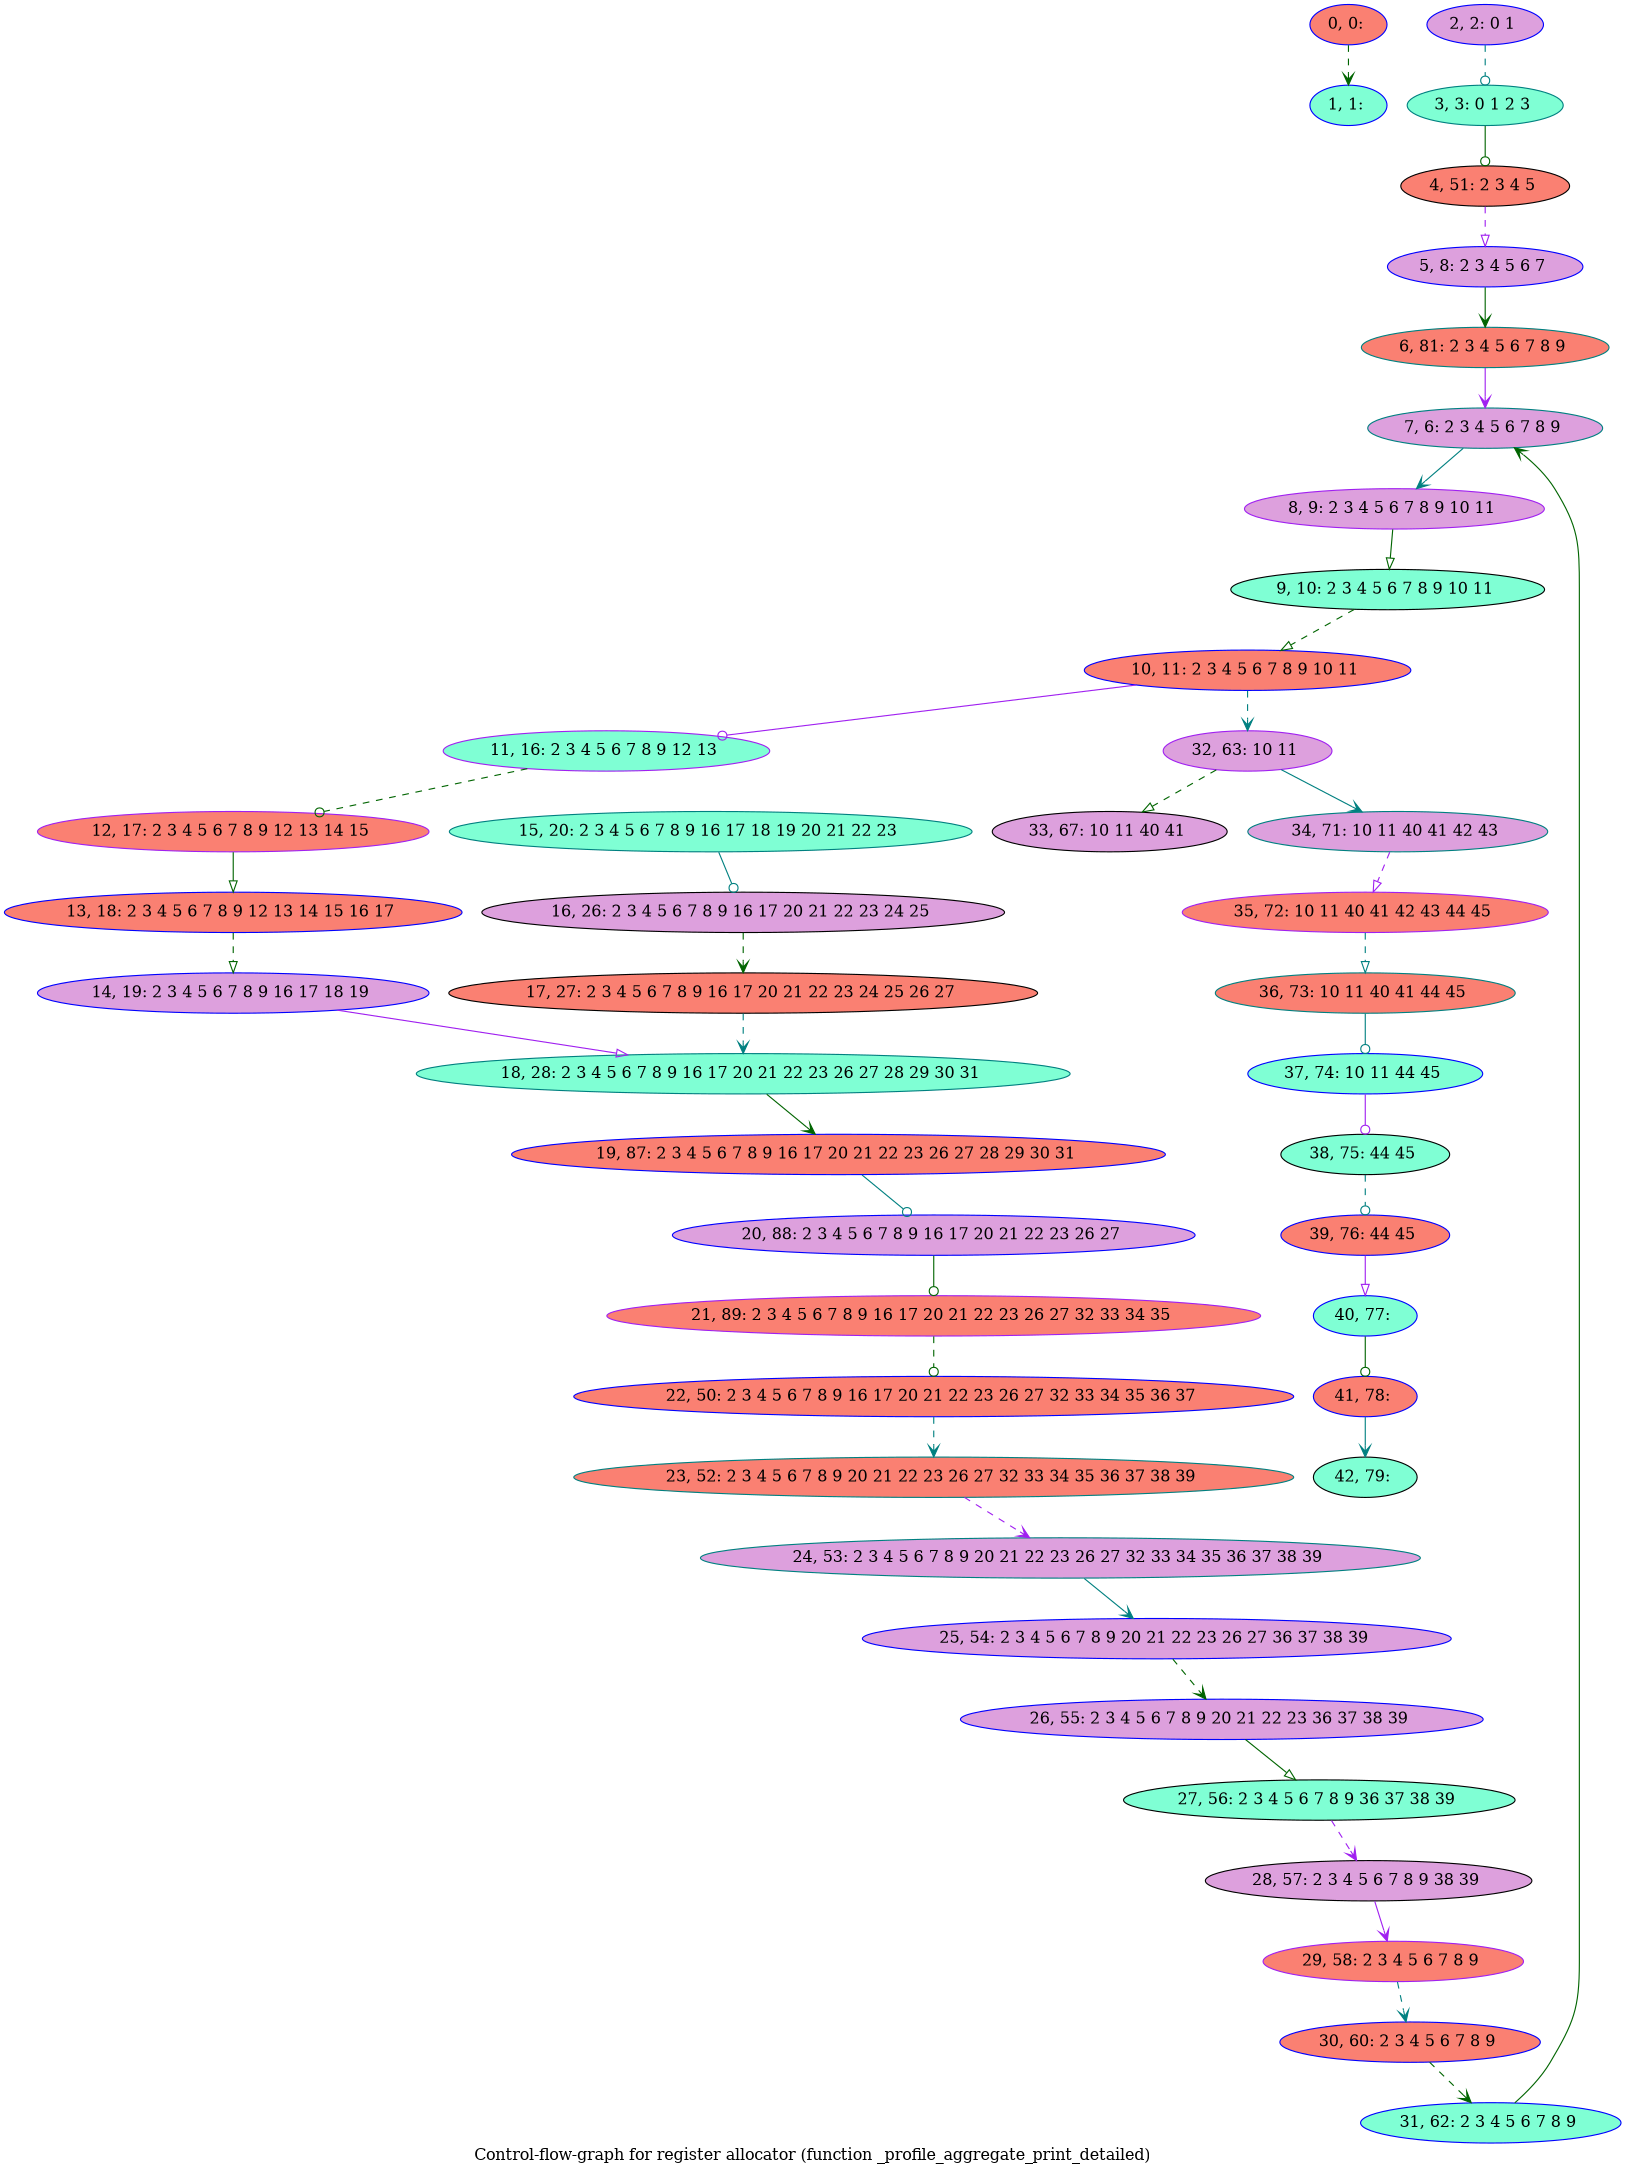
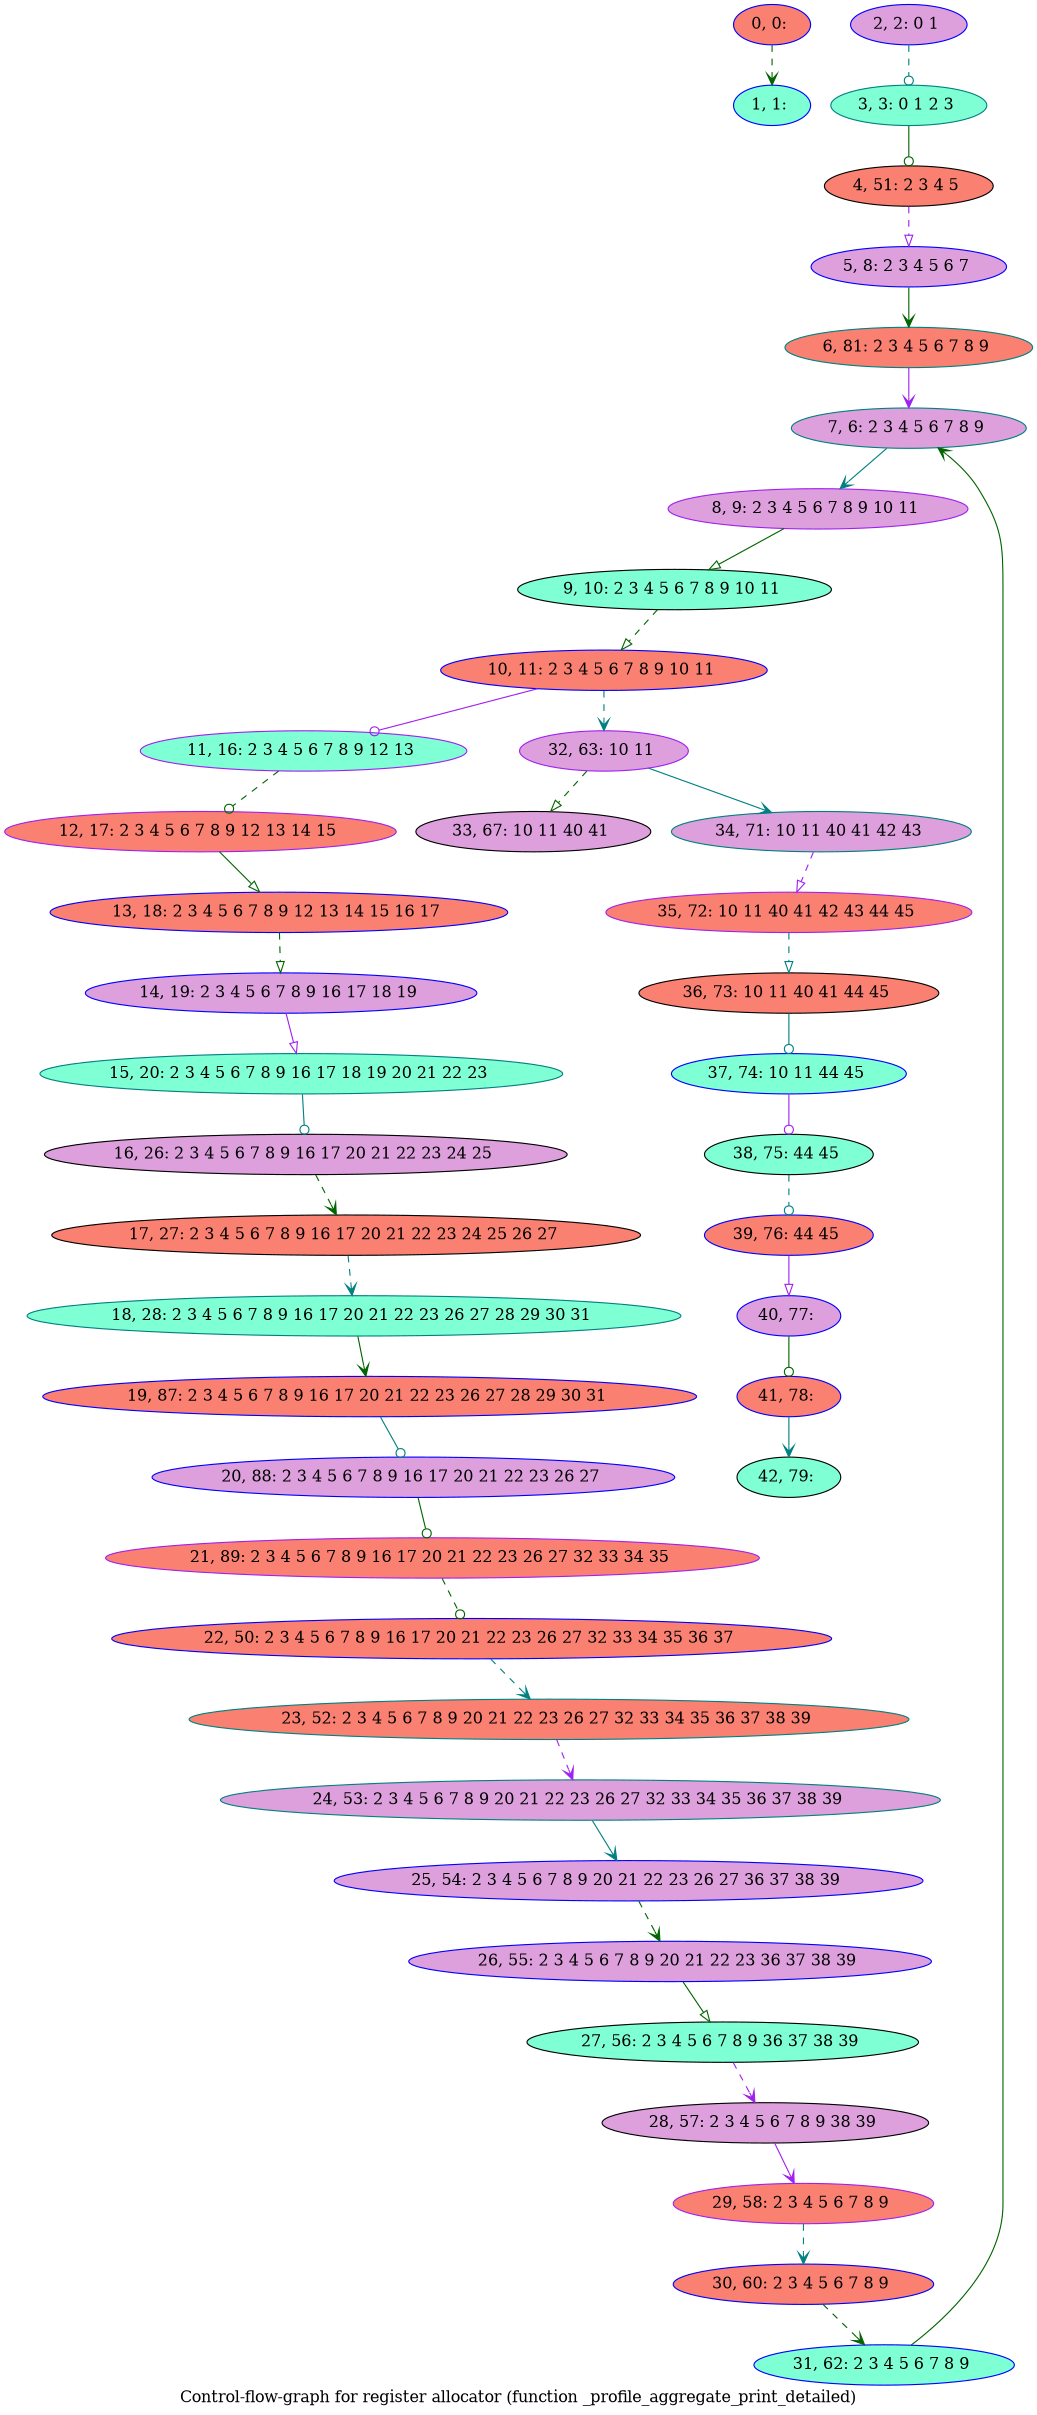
node "36, 73: 10 11 40 41 44 45": color teal -> black
edge "14, 19: 2 3 4 5 6 7 8 9 16 17 18 19" -> "18, 28: 2 3 4 5 6 7 8 9 16 17 20 21 22 23 26 27 28 29 30 31": now "14, 19: 2 3 4 5 6 7 8 9 16 17 18 19" -> "15, 20: 2 3 4 5 6 7 8 9 16 17 18 19 20 21 22 23"
node "40, 77:": fillcolor aquamarine -> plum
